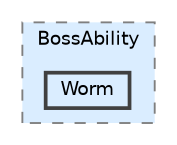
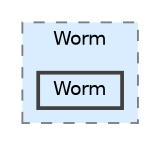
cluster "BossAbility": label "BossAbility" -> "Worm"
